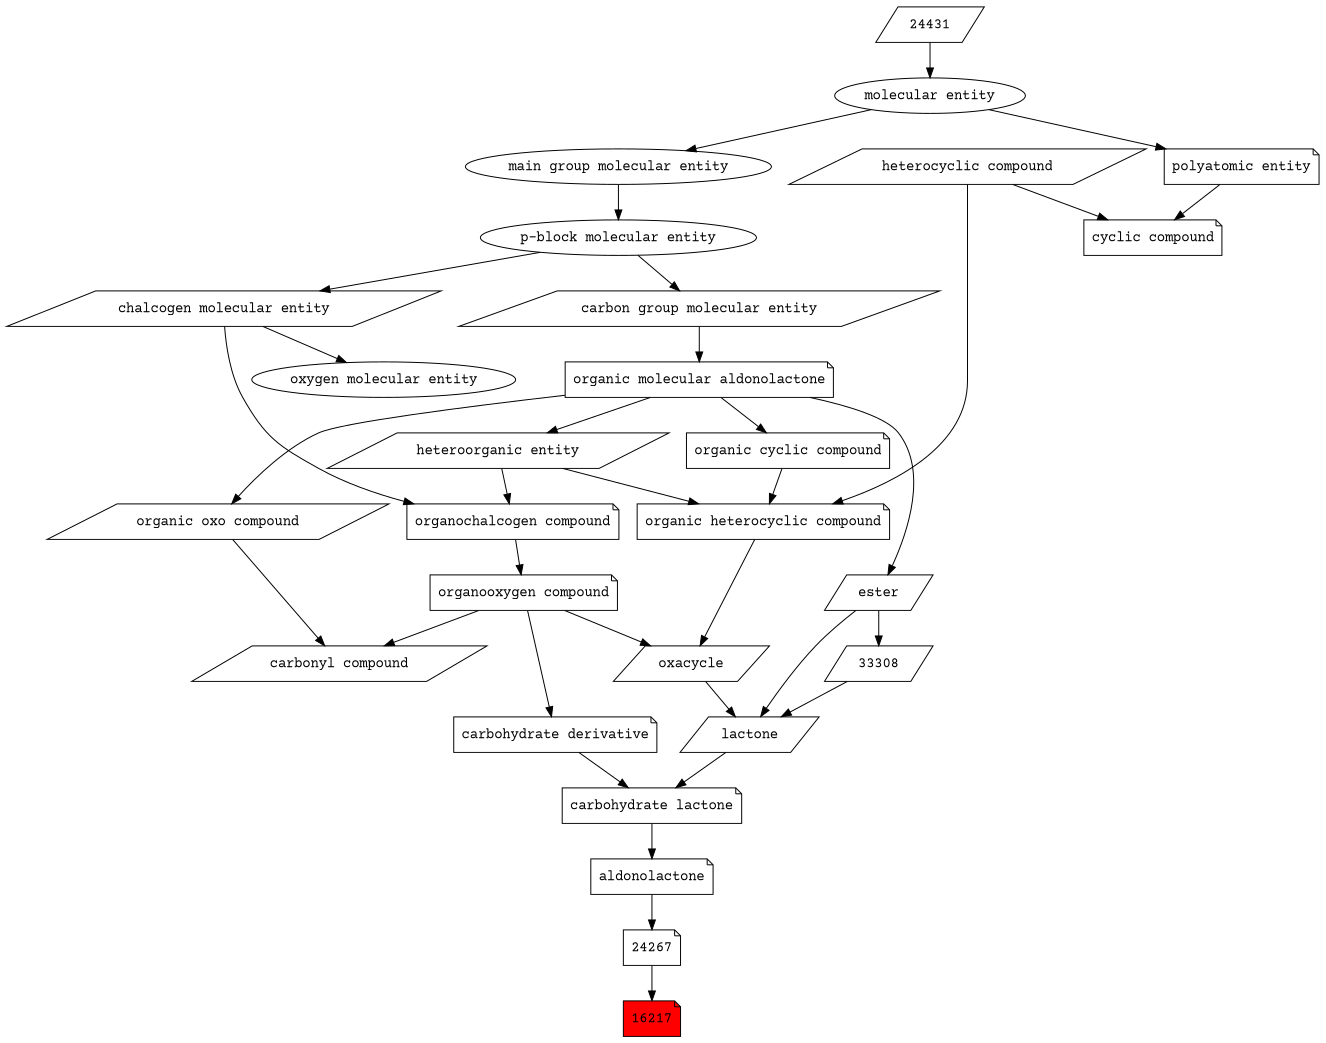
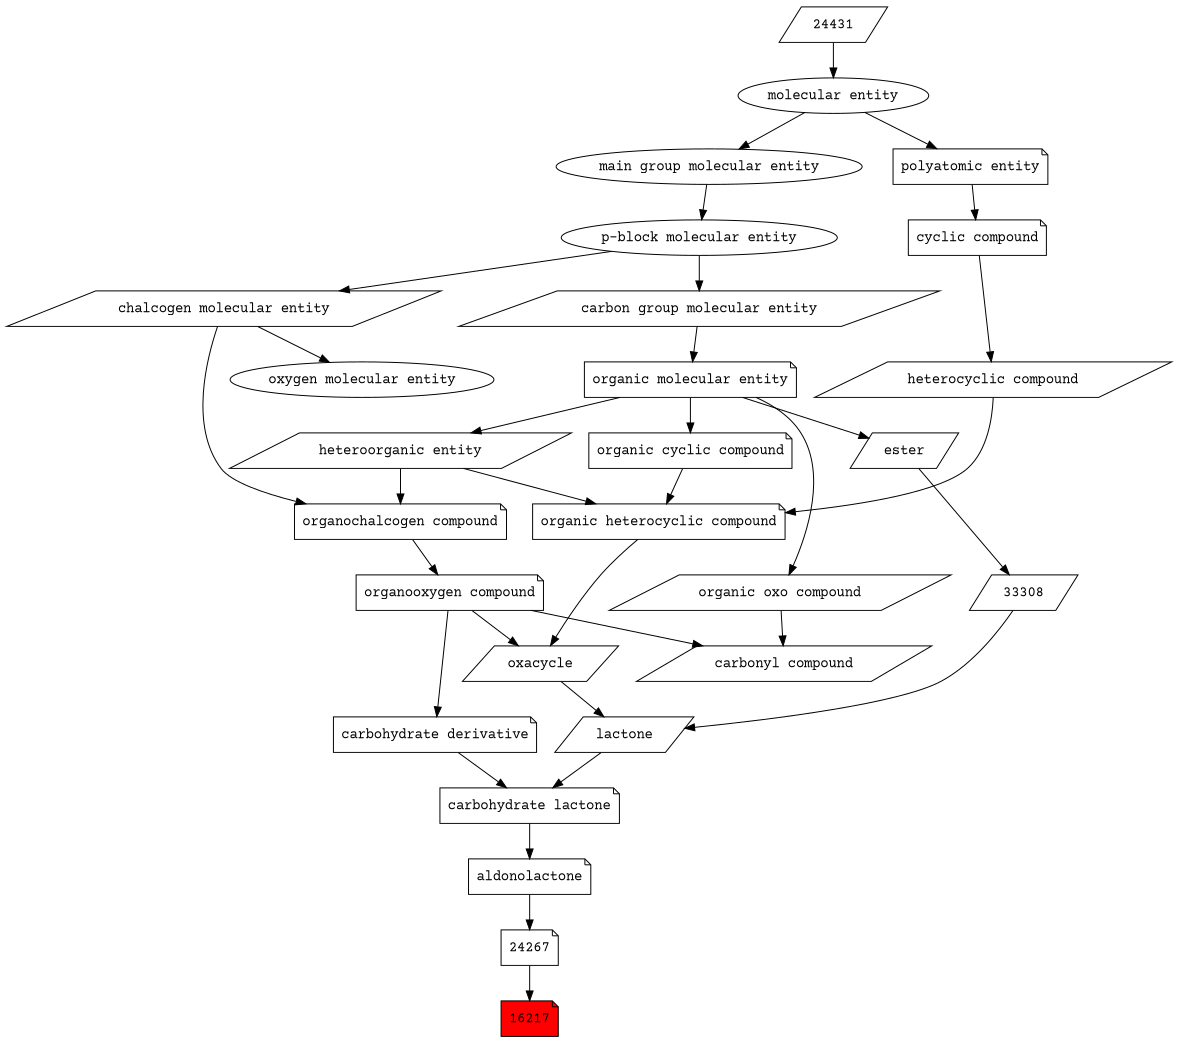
edge "heterocyclic compound" -> "cyclic compound": reversed
node "organic molecular aldonolactone": label "organic molecular aldonolactone" -> "organic molecular entity"
edge "ester" -> "lactone": removed
